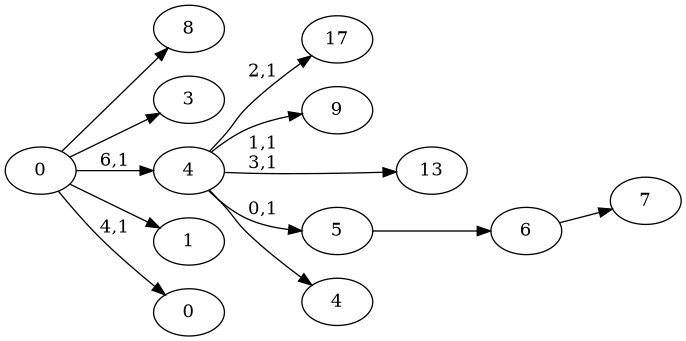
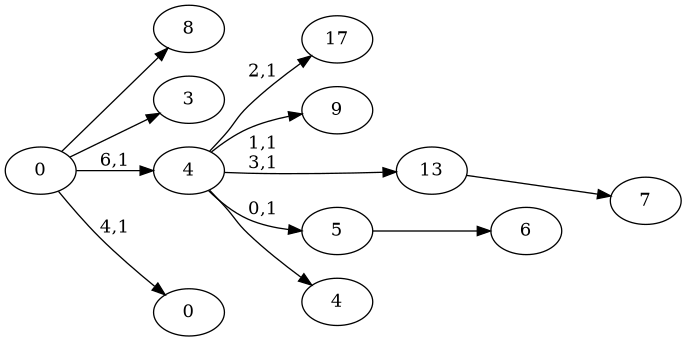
edge "6" -> "7": now "13" -> "7"
node "1": removed
